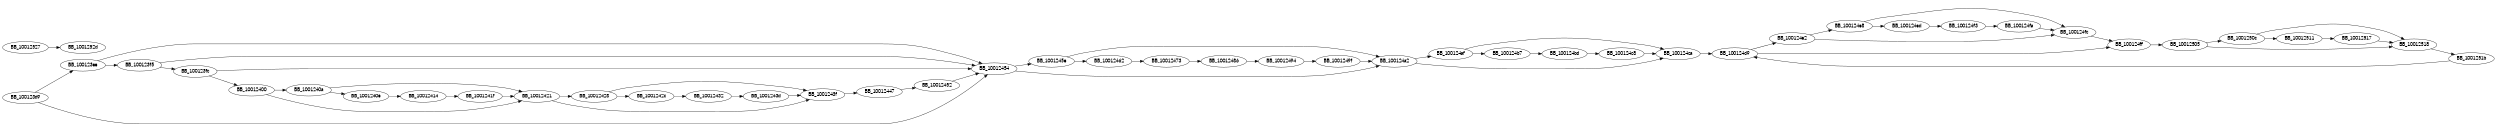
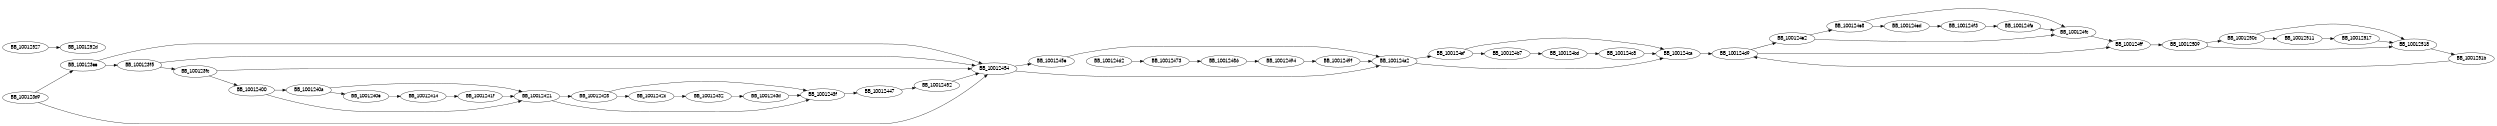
node "BB_10012505": label "BB_10012505" -> "BB_10012509"
edge "BB_1001245e" -> "BB_10012462": removed
